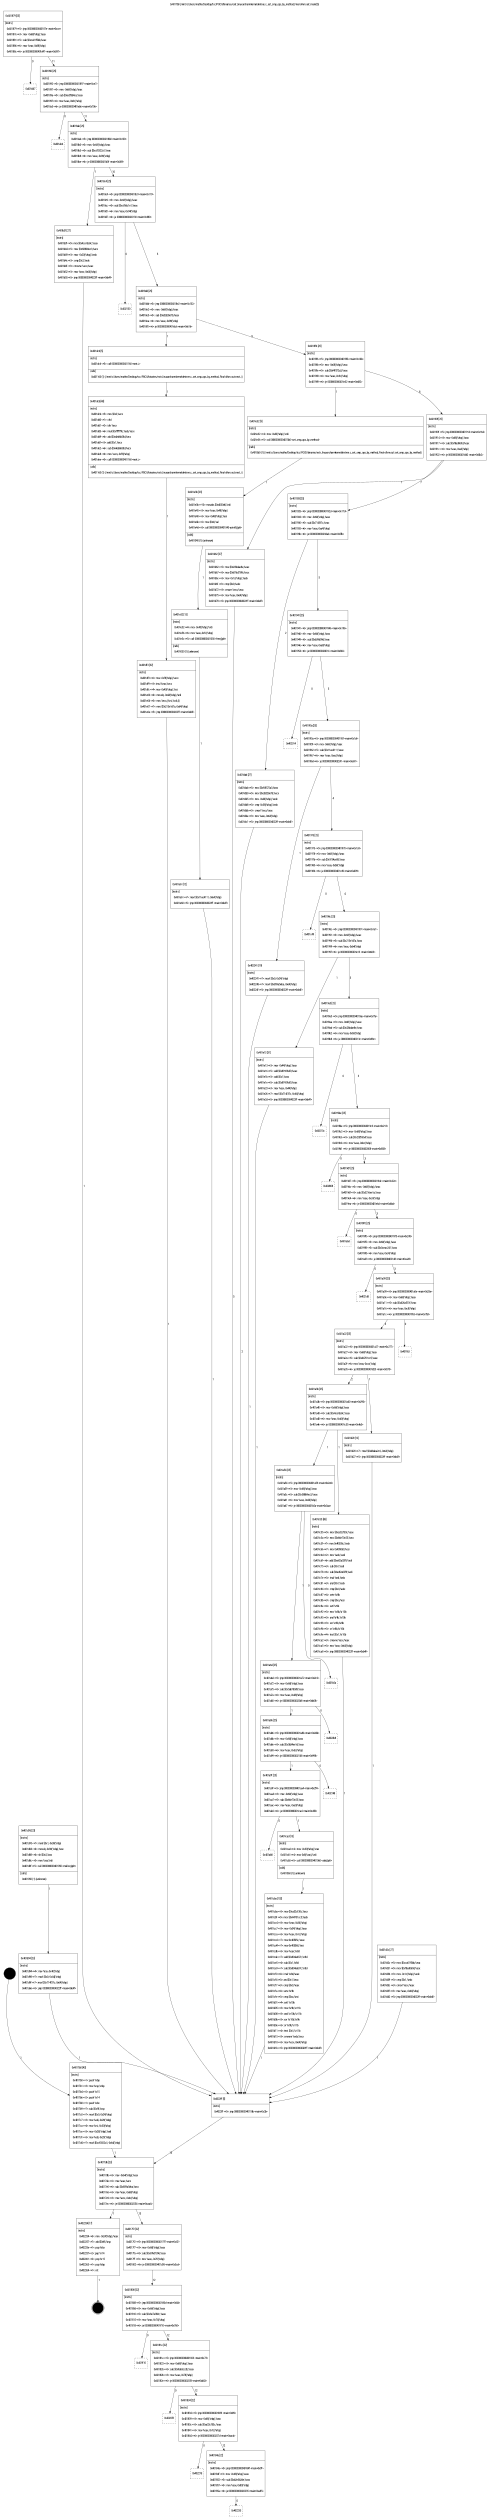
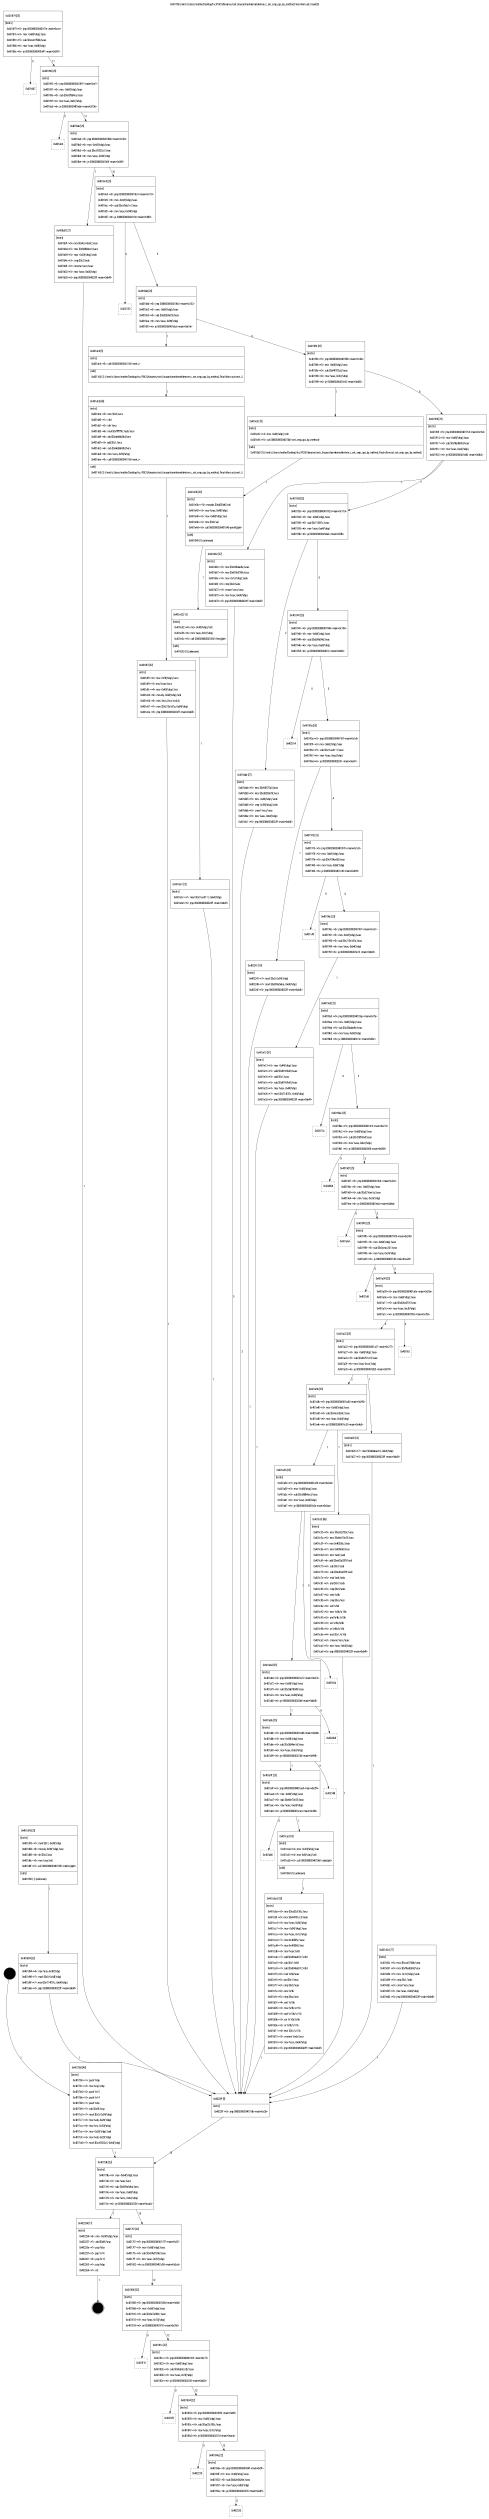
edge "0x40198c [25]" -> "0x4019a5 [25]": removed, label "3"
